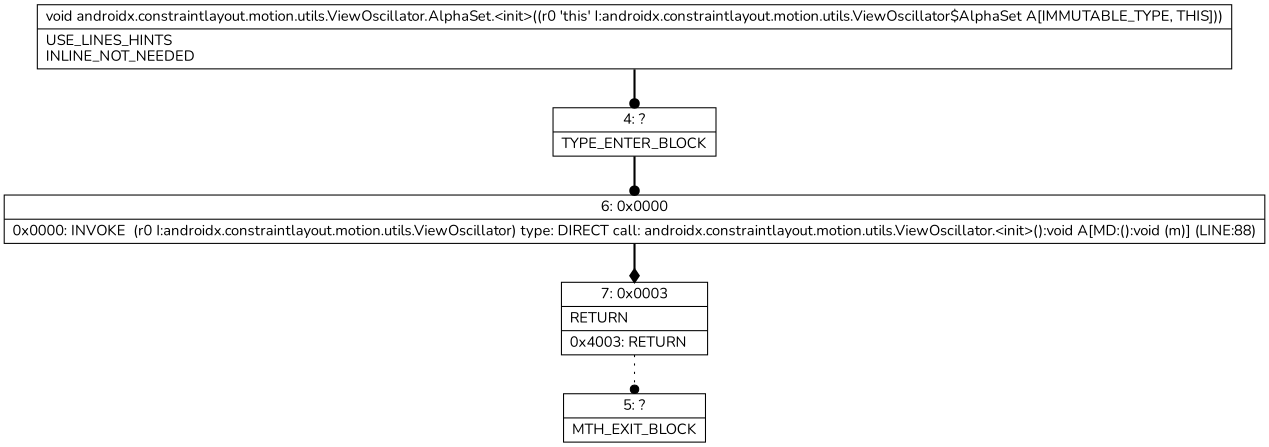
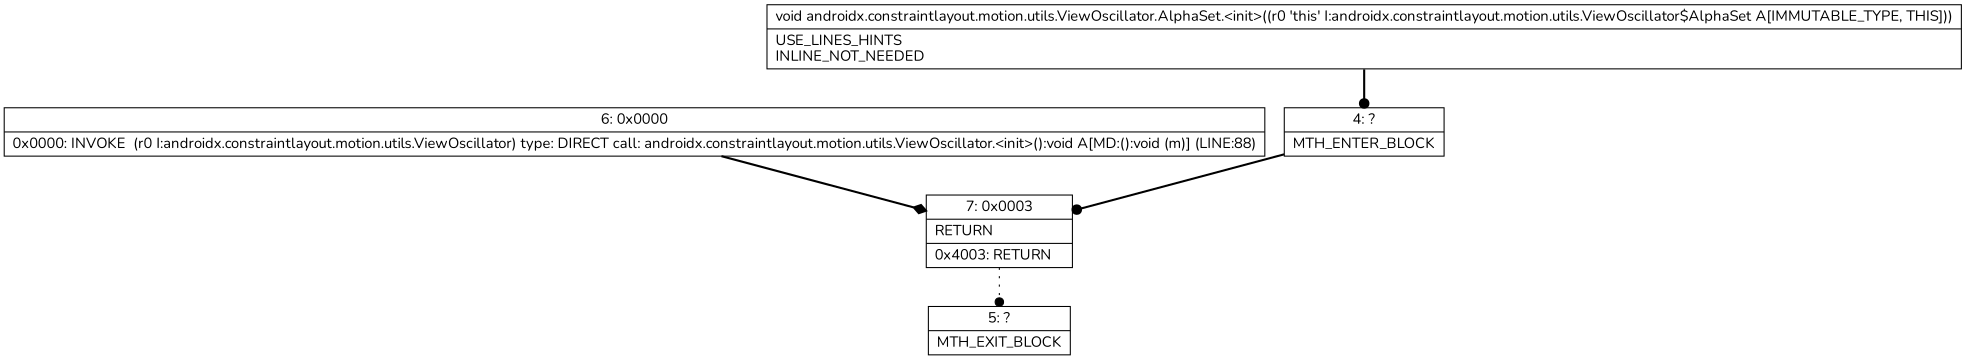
node "4: ?": text "TYPE_ENTER_BLOCK" -> "MTH_ENTER_BLOCK"
edge "4: ?" -> "6: 0x0000": now "4: ?" -> "7: 0x0003"
